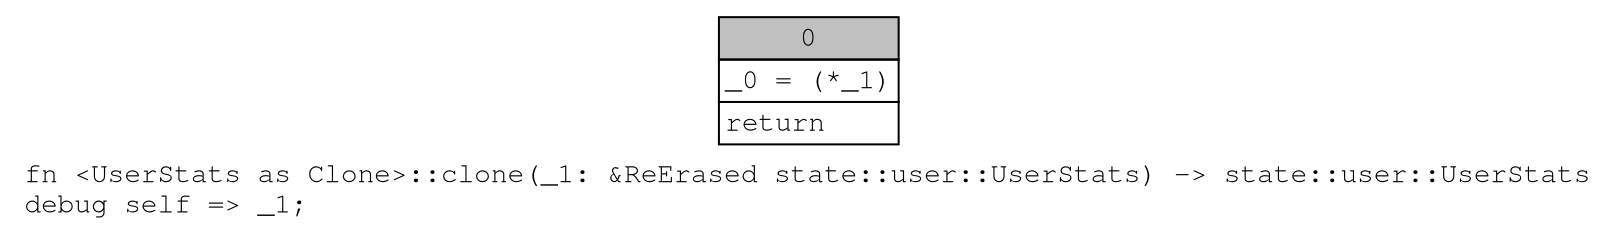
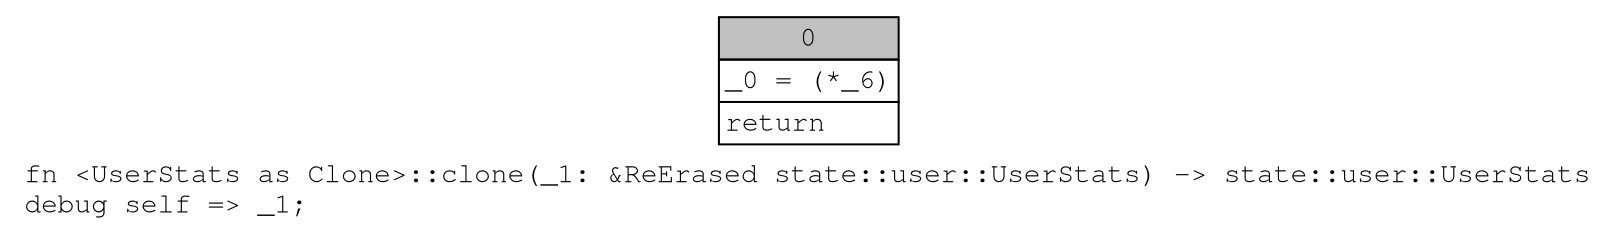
node "0": text "_0 = (*_1)" -> "_0 = (*_6)"
